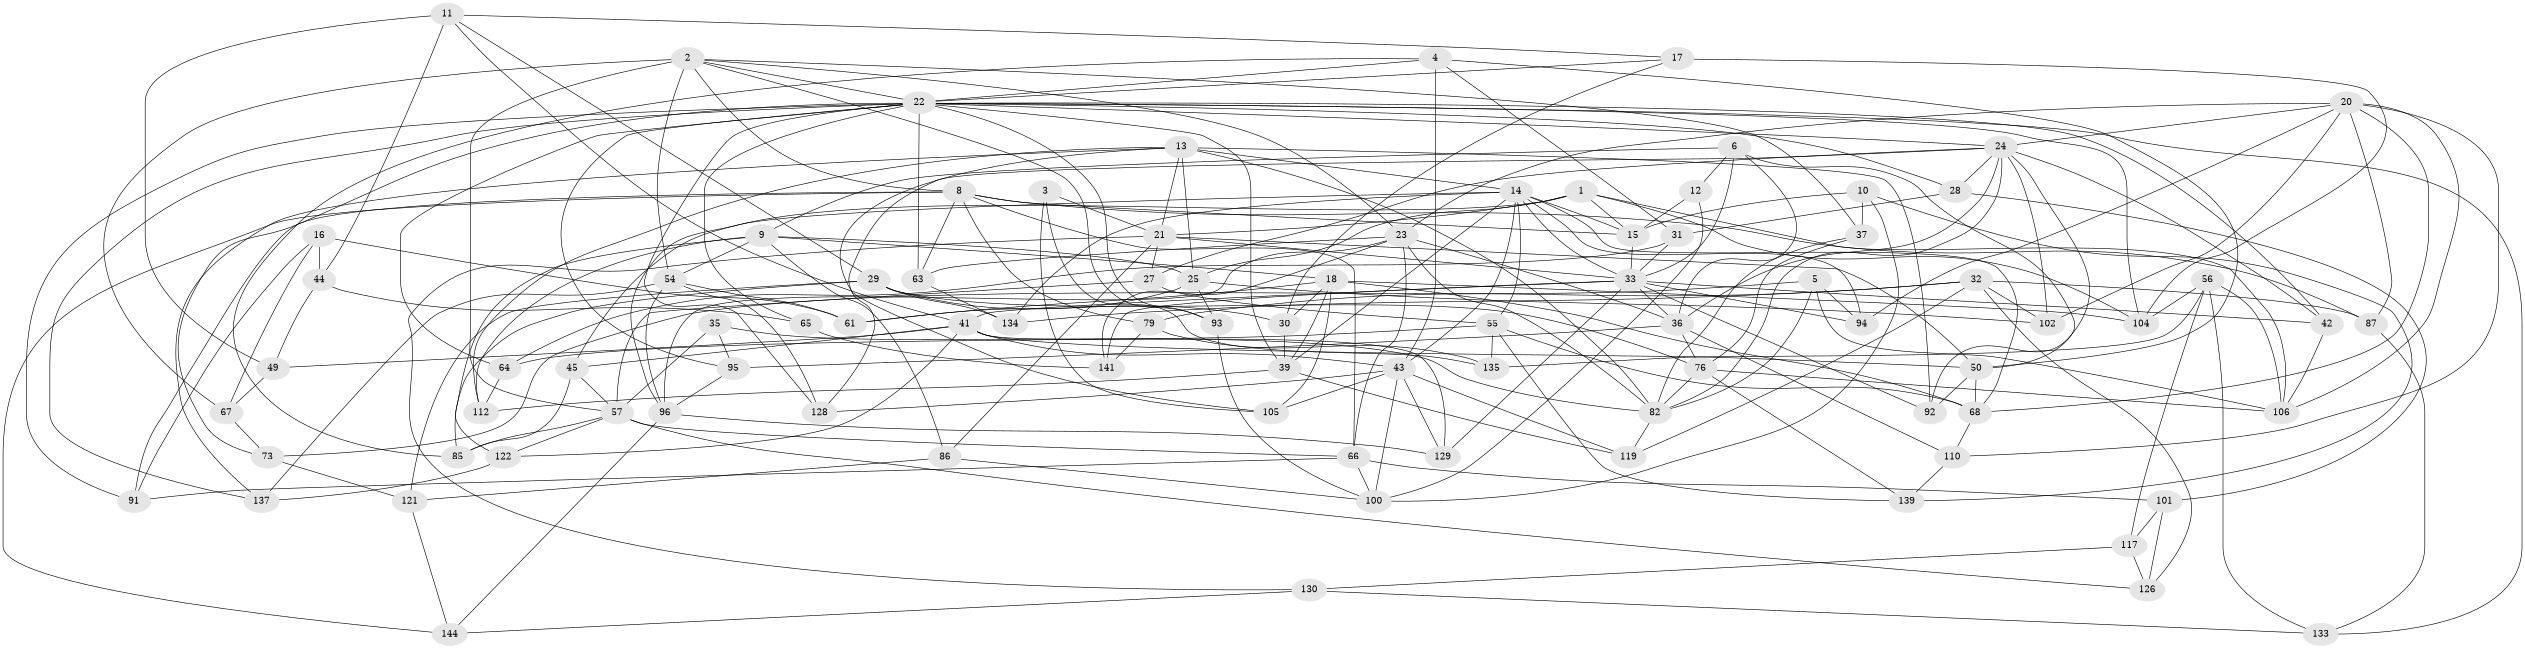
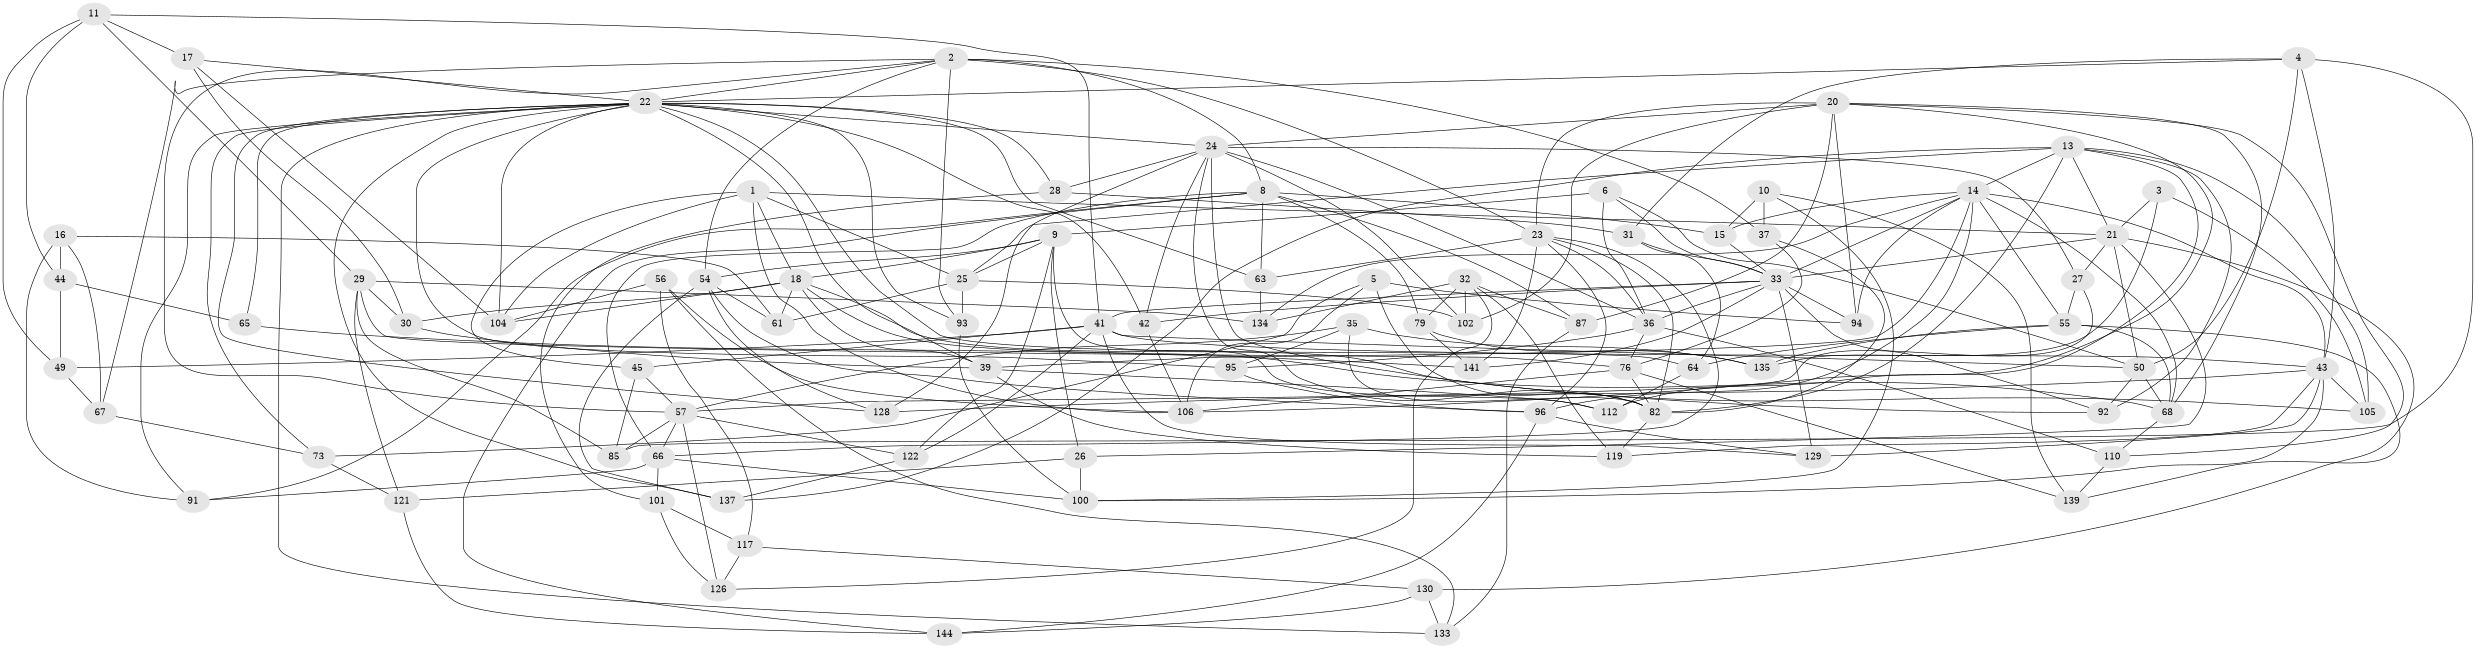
node "12": removed
edge "1" -- "15": now "1" -- "18"
edge "56" -- "135": now "35" -- "135"
node "86": label "86" -> "26"
